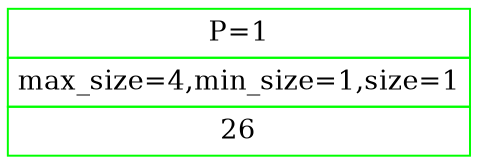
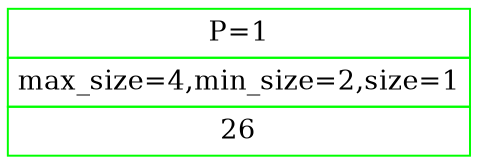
node "P=1": text "max_size=4,min_size=1,size=1" -> "max_size=4,min_size=2,size=1"
